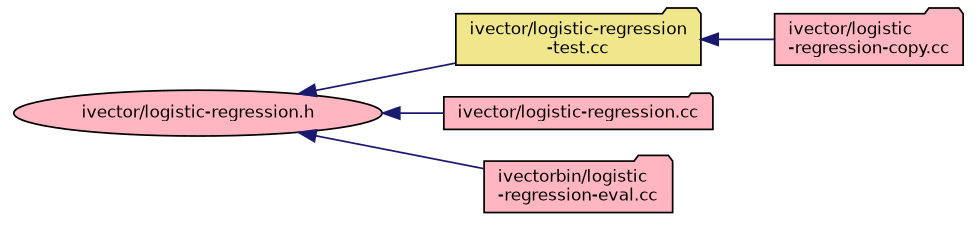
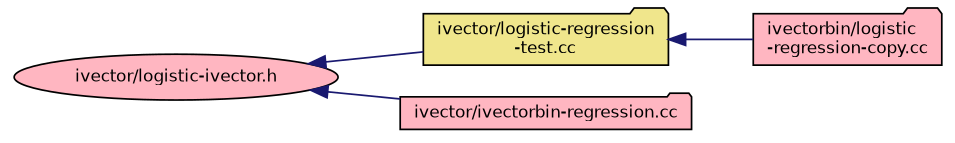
node "ivector/logistic -regression-copy.cc": label "ivector/logistic -regression-copy.cc" -> "ivectorbin/logistic -regression-copy.cc"
node "ivector/logistic-regression.h": label "ivector/logistic-regression.h" -> "ivector/logistic-ivector.h"
node "ivector/logistic-regression.cc": label "ivector/logistic-regression.cc" -> "ivector/ivectorbin-regression.cc"
node "ivectorbin/logistic -regression-eval.cc": removed
